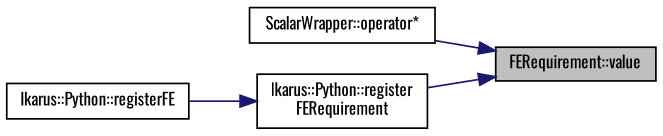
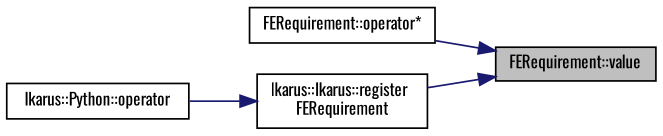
node "ScalarWrapper::operator*": label "ScalarWrapper::operator*" -> "FERequirement::operator*"
node "Ikarus::Python::registerFE": label "Ikarus::Python::registerFE" -> "Ikarus::Python::operator"
node "Ikarus::Python::register FERequirement": label "Ikarus::Python::register FERequirement" -> "Ikarus::Ikarus::register FERequirement"
